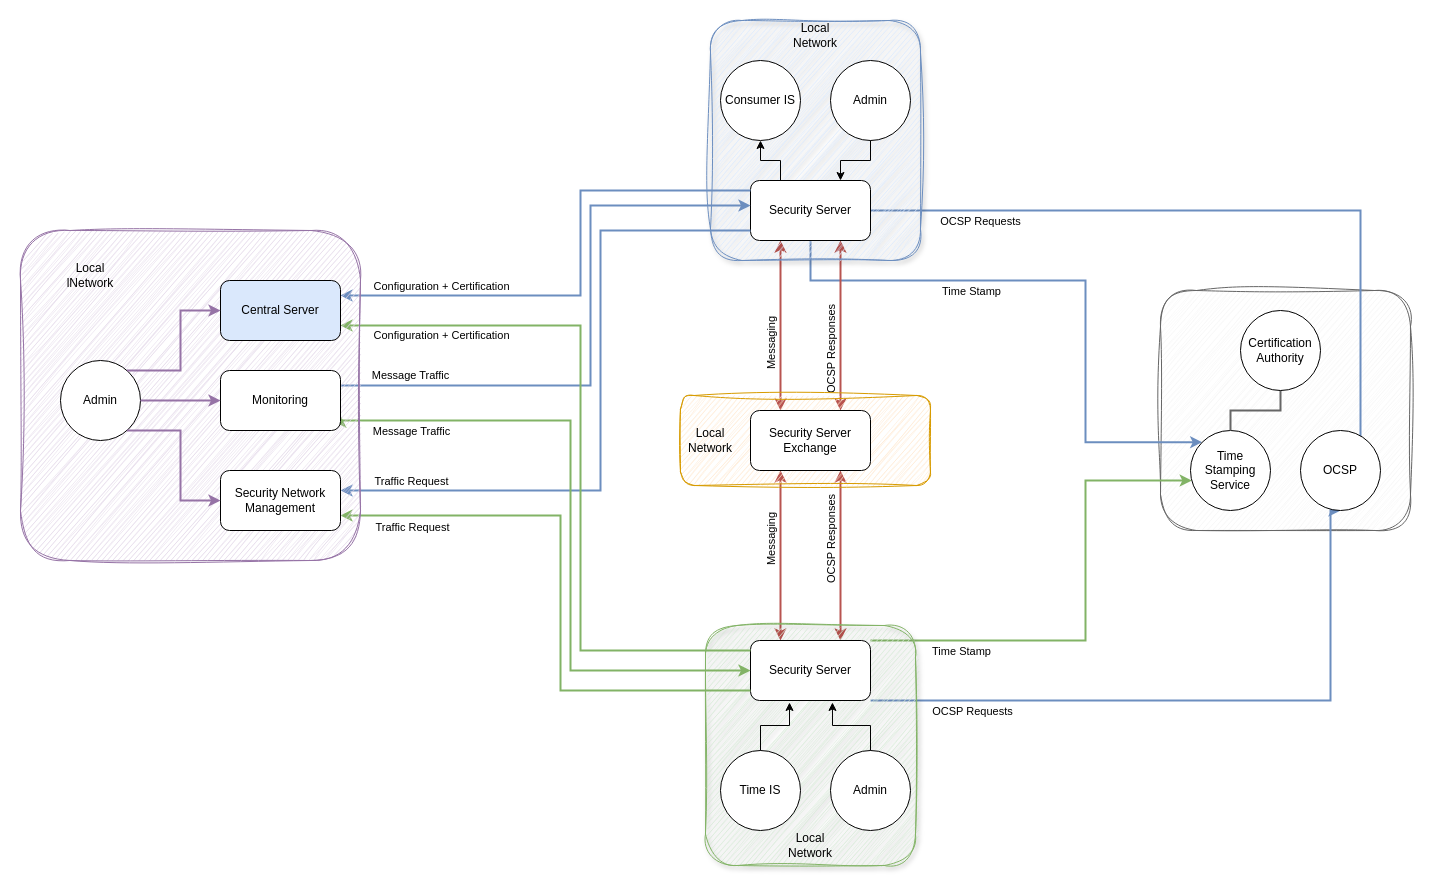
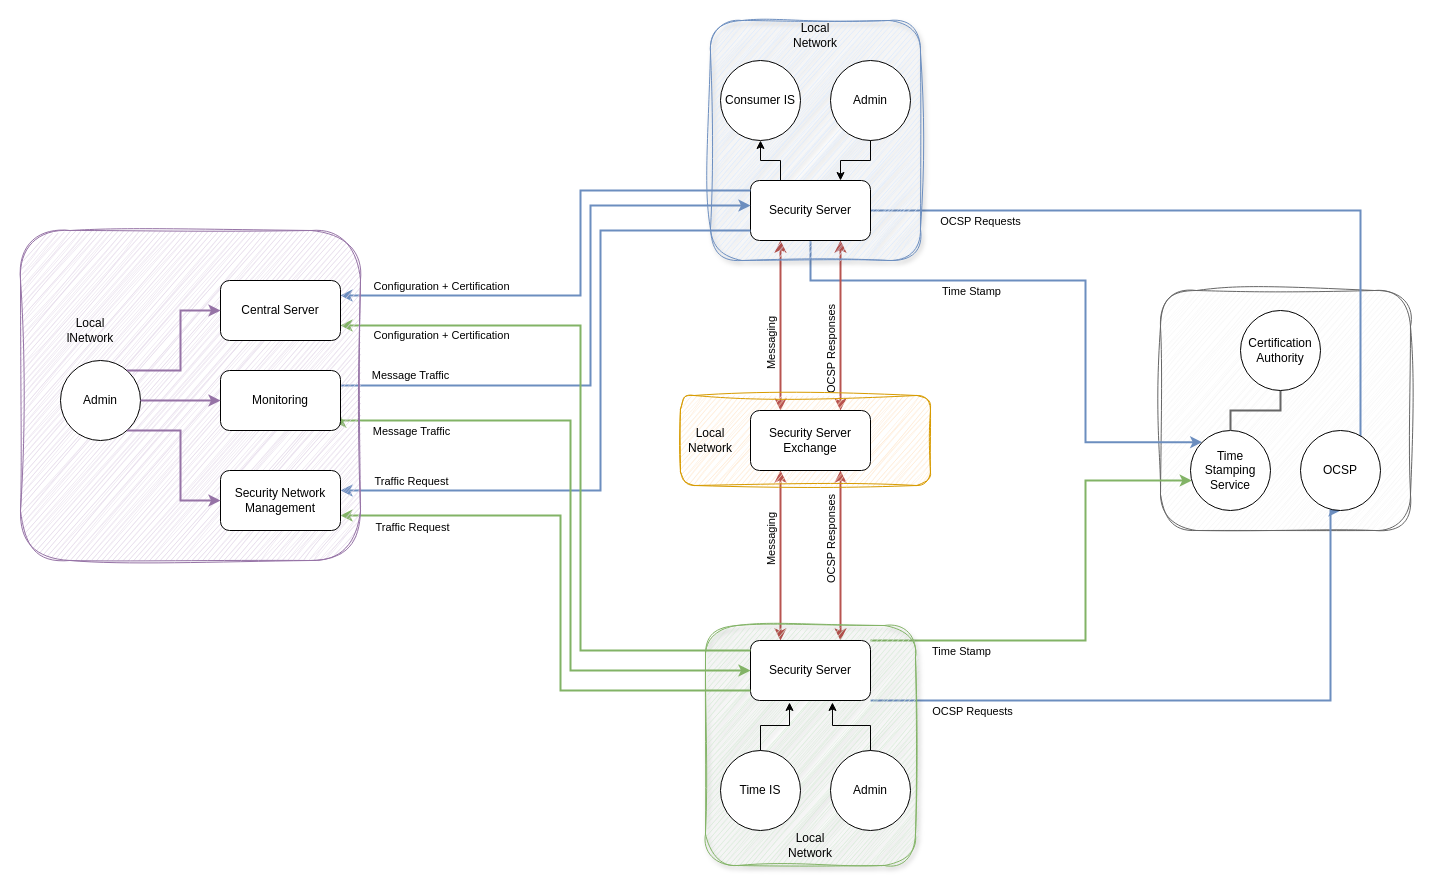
node "Local lNetwork": moved (91, 276) -> (91, 331)
node "Central Server": fillcolor #dae8fc -> #ffffff
